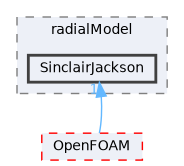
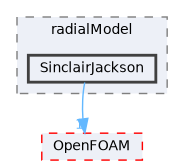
edge "OpenFOAM" -> "SinclairJackson": reversed
